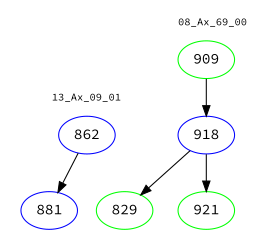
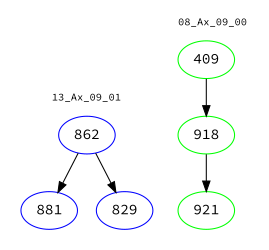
cluster "08_Ax_69_00": label "08_Ax_69_00" -> "08_Ax_09_00"
node "909": label "909" -> "409"
node "918": color blue -> green
edge "918" -> "829": now "862" -> "829"
node "829": color green -> blue
